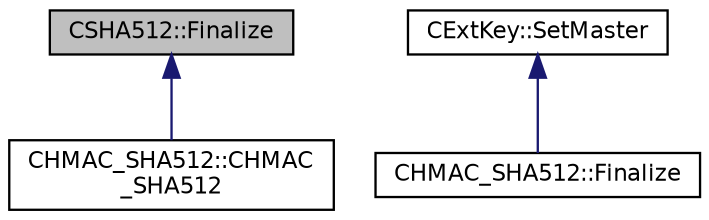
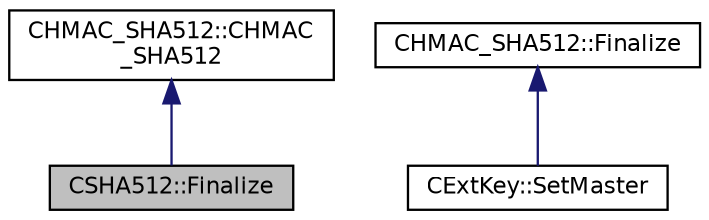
edge "CHMAC_SHA512::CHMAC _SHA512" -> "CSHA512::Finalize": reversed
edge "CHMAC_SHA512::Finalize" -> "CExtKey::SetMaster": reversed
